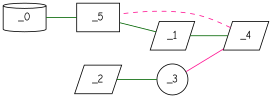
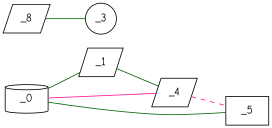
edge "_5" -- "_1": now "_0" -- "_1"
edge "_4" -- "_3": now "_4" -- "_0"
node "_2": label "_2" -> "_8"
